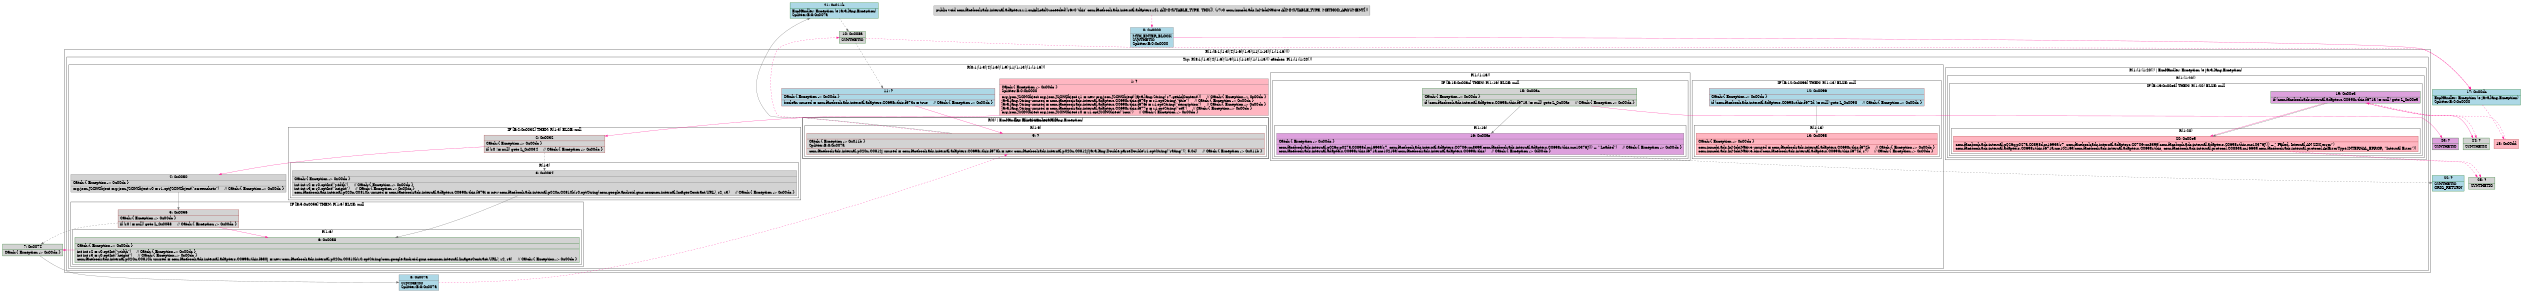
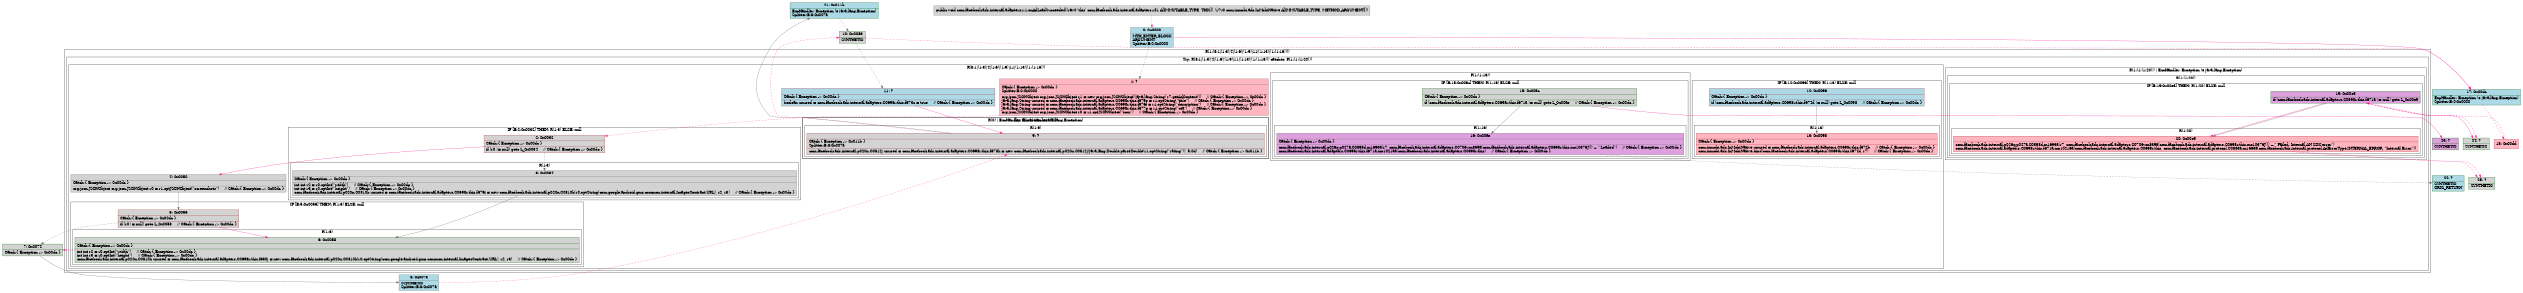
node "0: 0x0000": text "SYNTHETIC" -> "ARGUMENT"
edge "0: 0x0000" -> "1: ?": added
edge "1: ?" -> "2: 0x0032": style solid -> dashed
